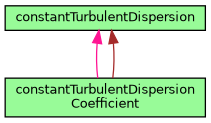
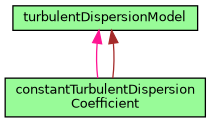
node "constantTurbulentDispersion": label "constantTurbulentDispersion" -> "turbulentDispersionModel"
